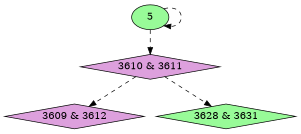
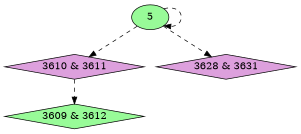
edge "3610 & 3611" -> "3628 & 3631": now "5" -> "3628 & 3631"
node "3609 & 3612": fillcolor plum -> palegreen
node "3628 & 3631": fillcolor palegreen -> plum
